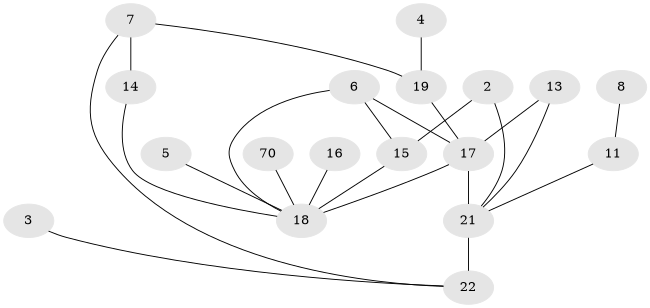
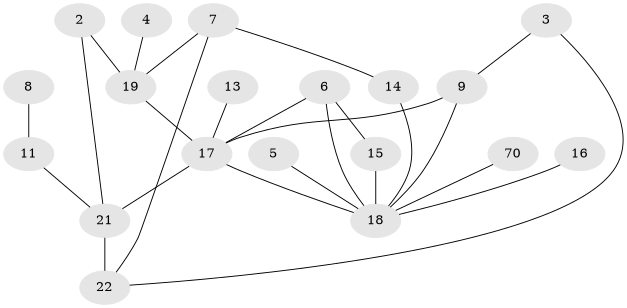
node "9": added
edge "2" -- "15": now "2" -- "19"
edge "13" -- "21": removed
